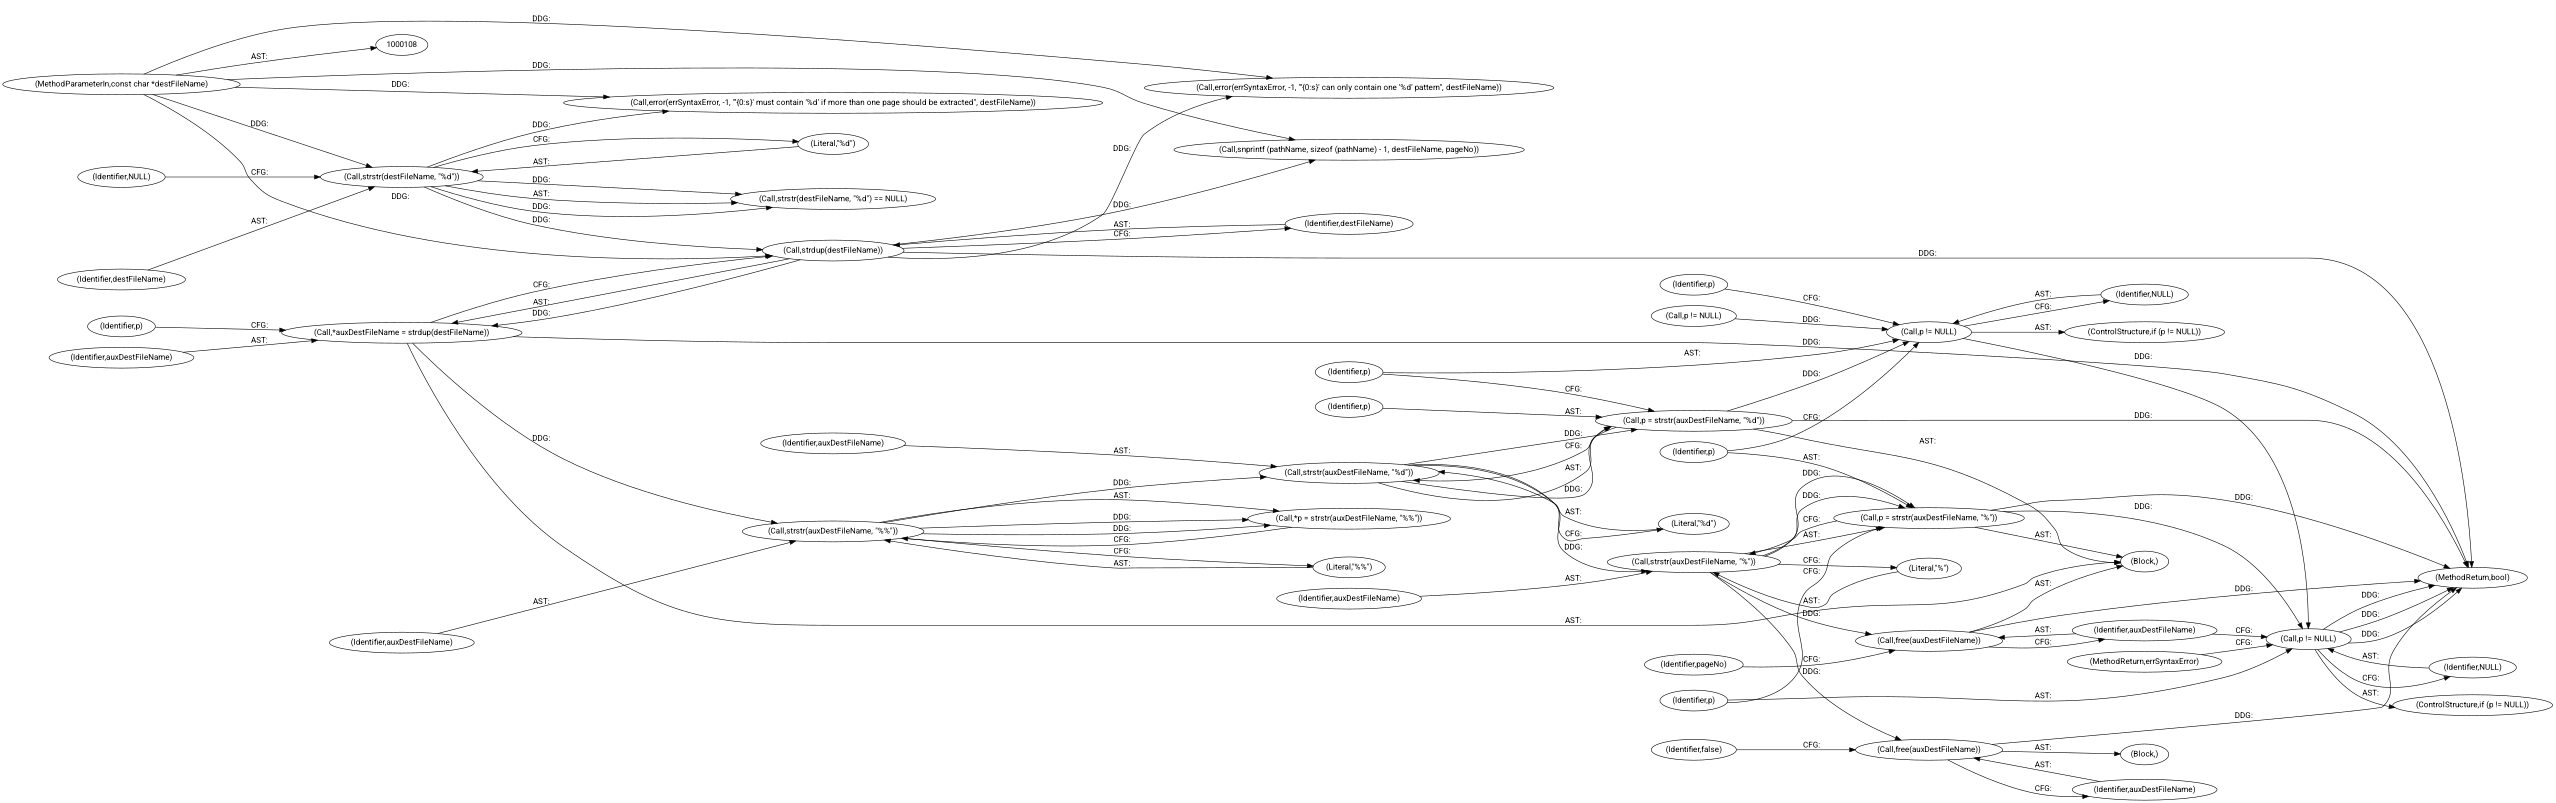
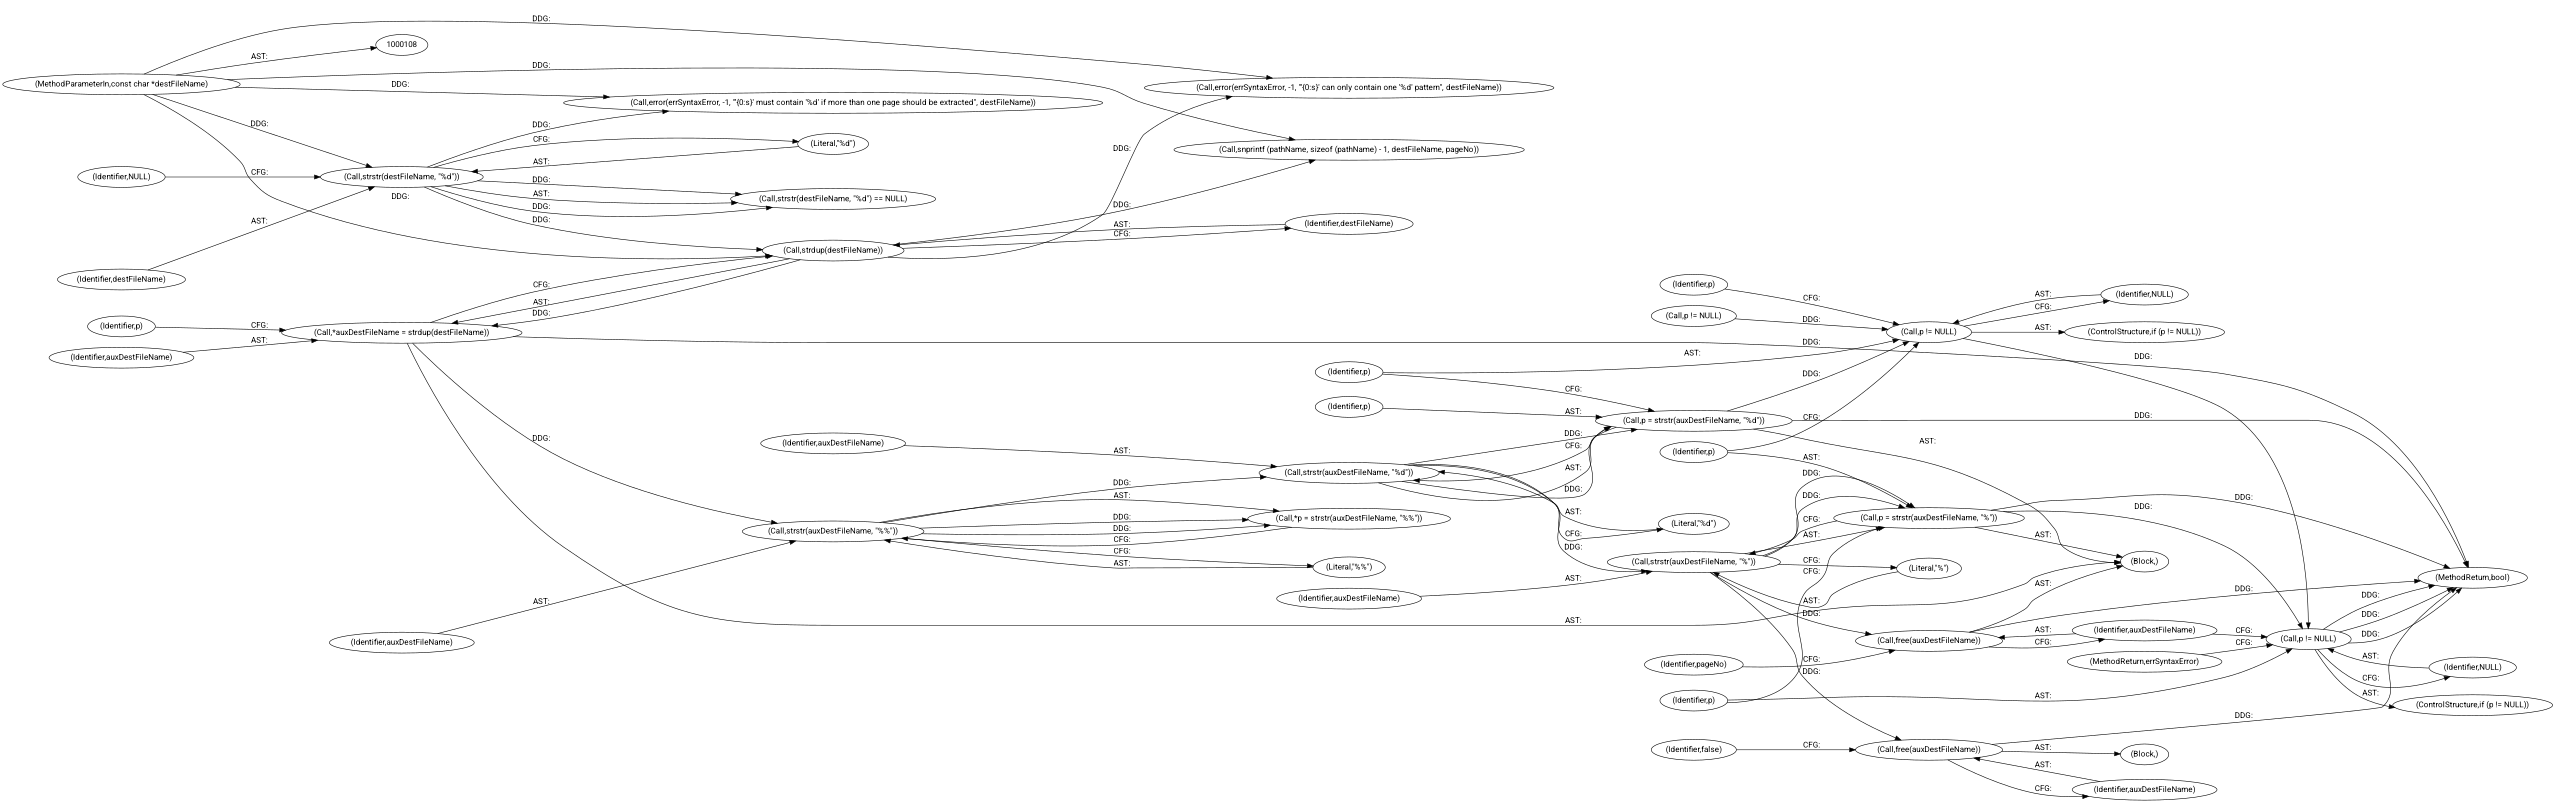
edge "(Call,strdup(destFileName))" -> "(MethodReturn,bool)": removed, label "DDG:"
